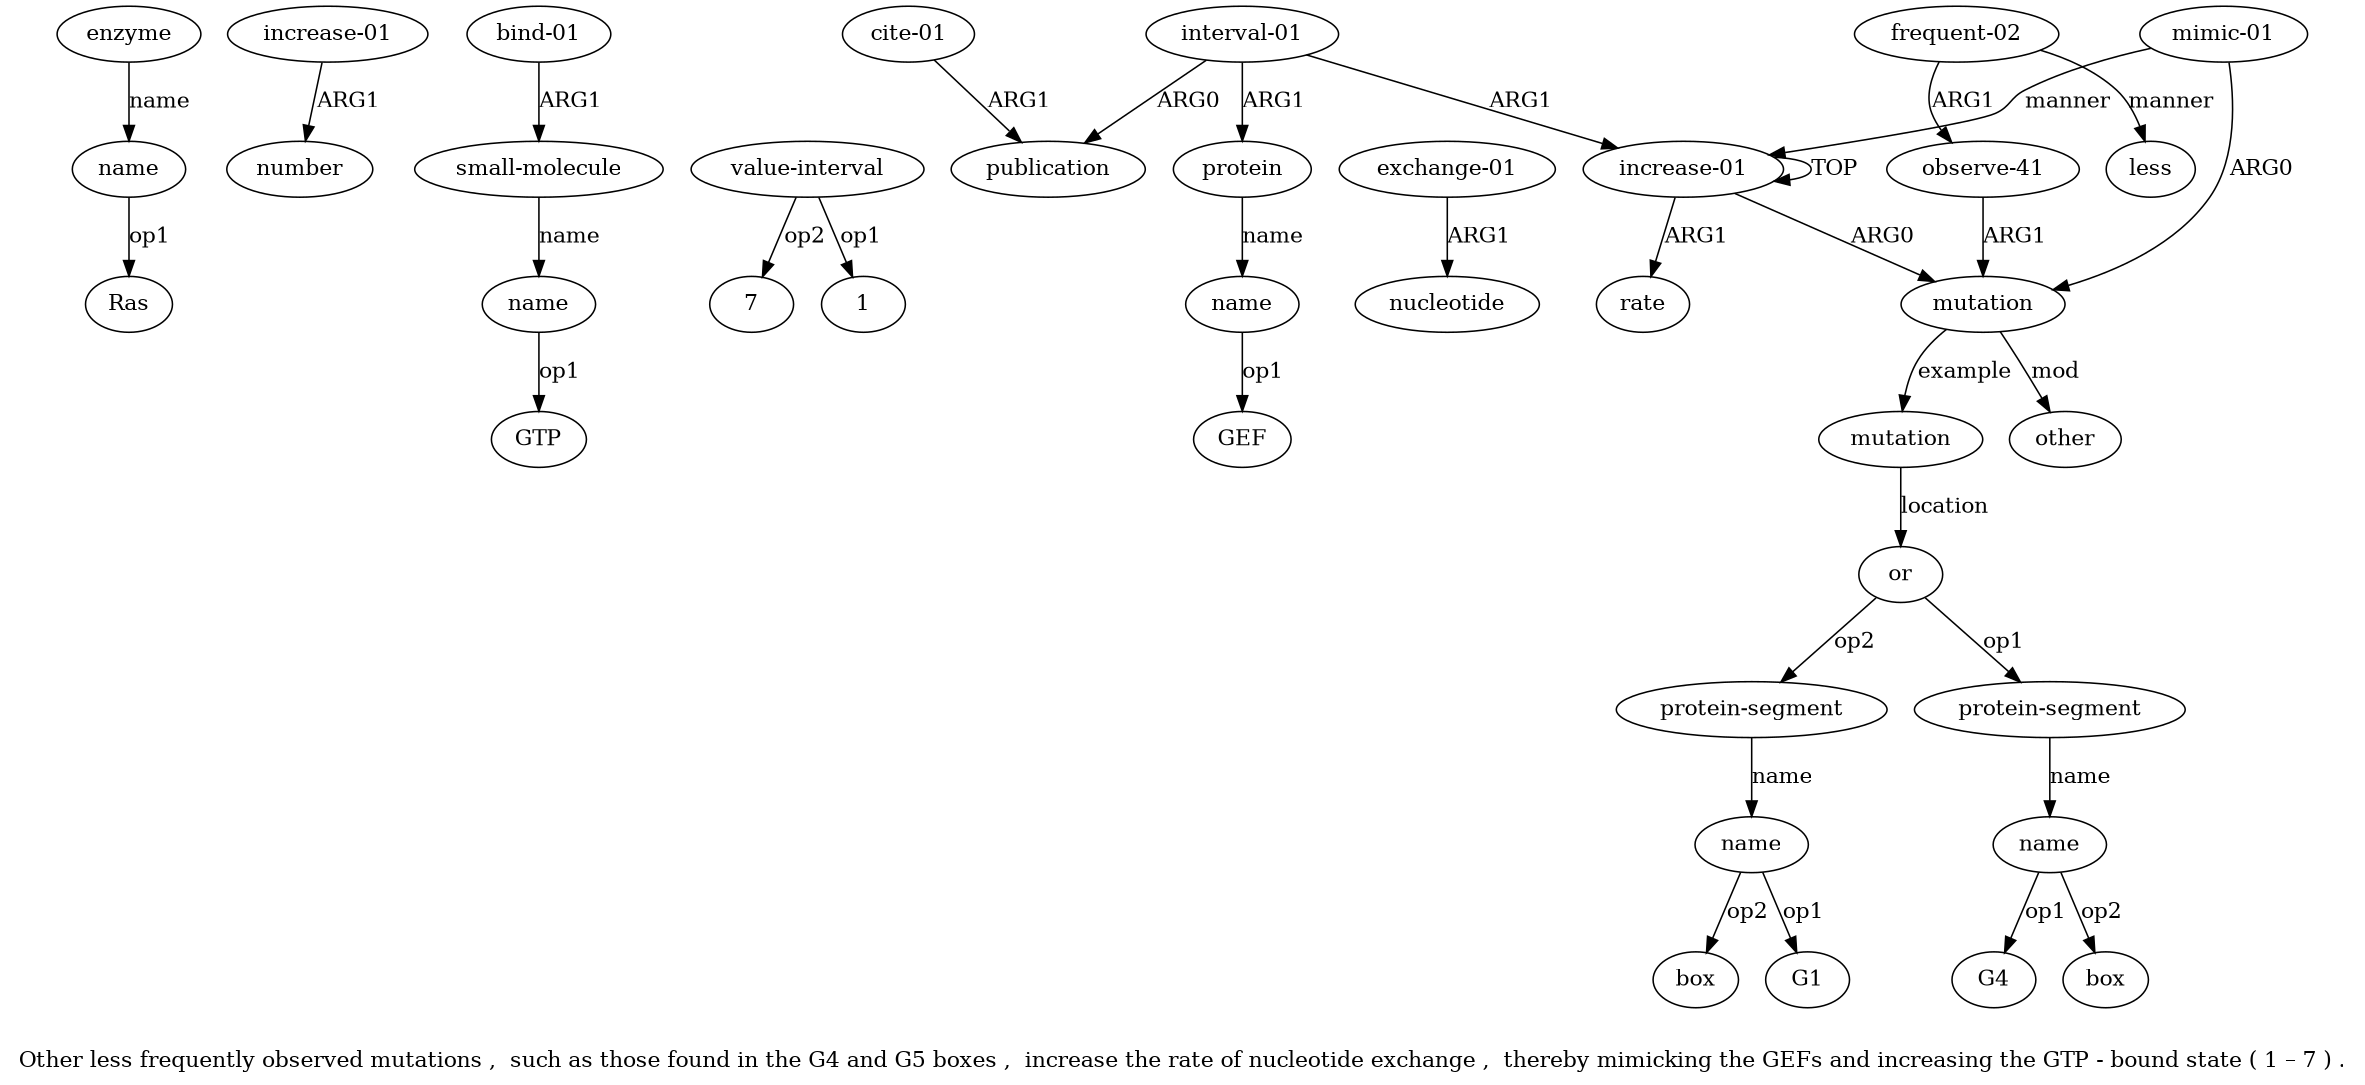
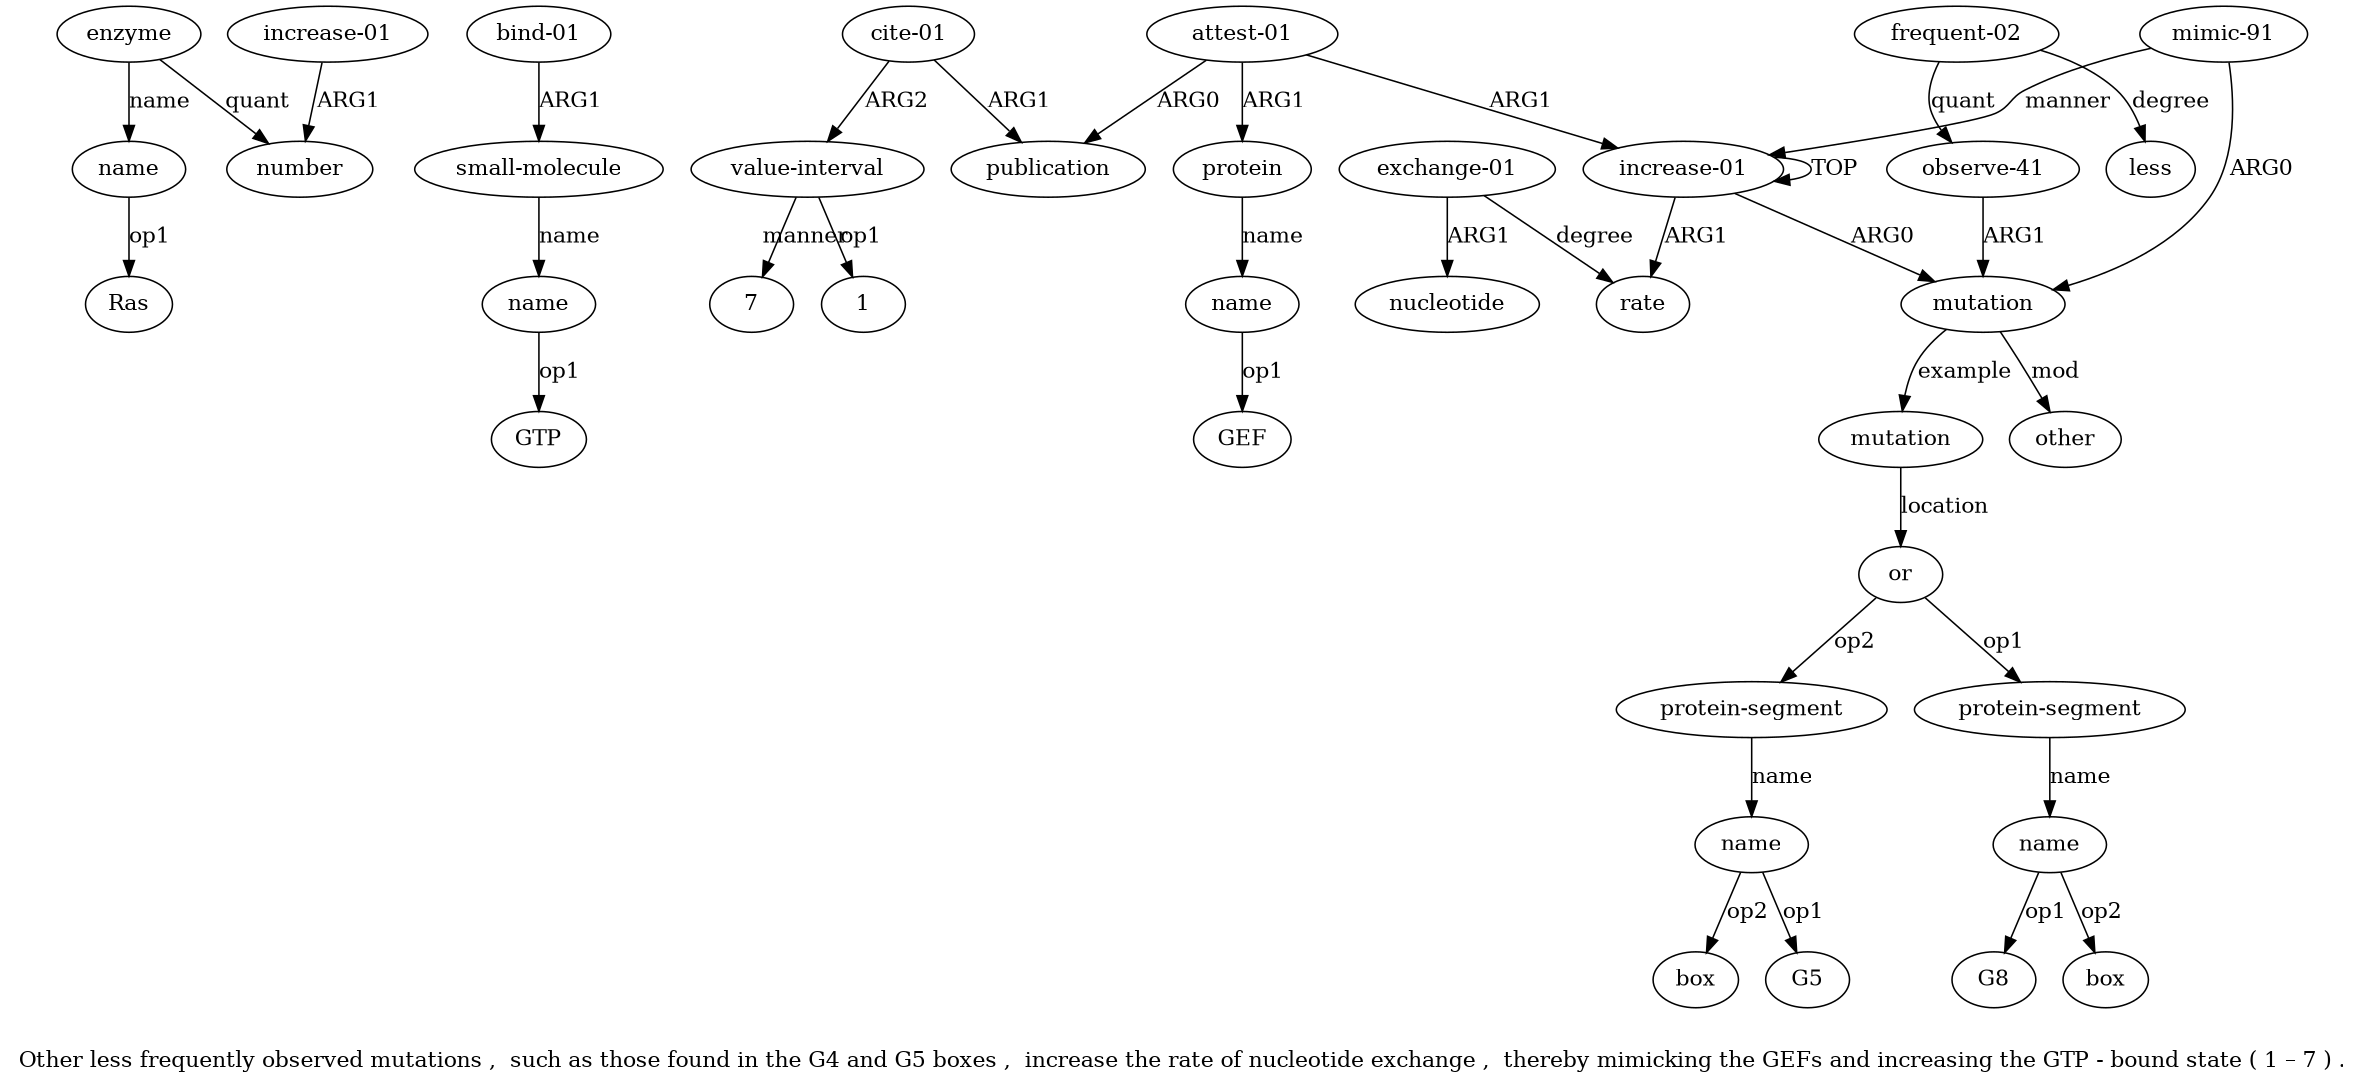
node "interval-01": label "interval-01" -> "attest-01"
node "mimic-01": label "mimic-01" -> "mimic-91"
edge "cite-01" -> "value-interval": added, label "ARG2"
edge "enzyme" -> "number": added, label "quant"
edge "frequent-02" -> "observe-41": label "ARG1" -> "quant"
edge "frequent-02" -> "less": label "manner" -> "degree"
edge "exchange-01" -> "rate": added, label "degree"
edge "value-interval" -> "7": label "op2" -> "manner"
node "G1": label "G1" -> "G5"
node "G4": label "G4" -> "G8"
